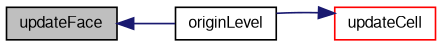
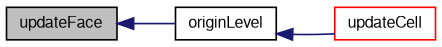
edge "originLevel" -> "updateCell": reversed
